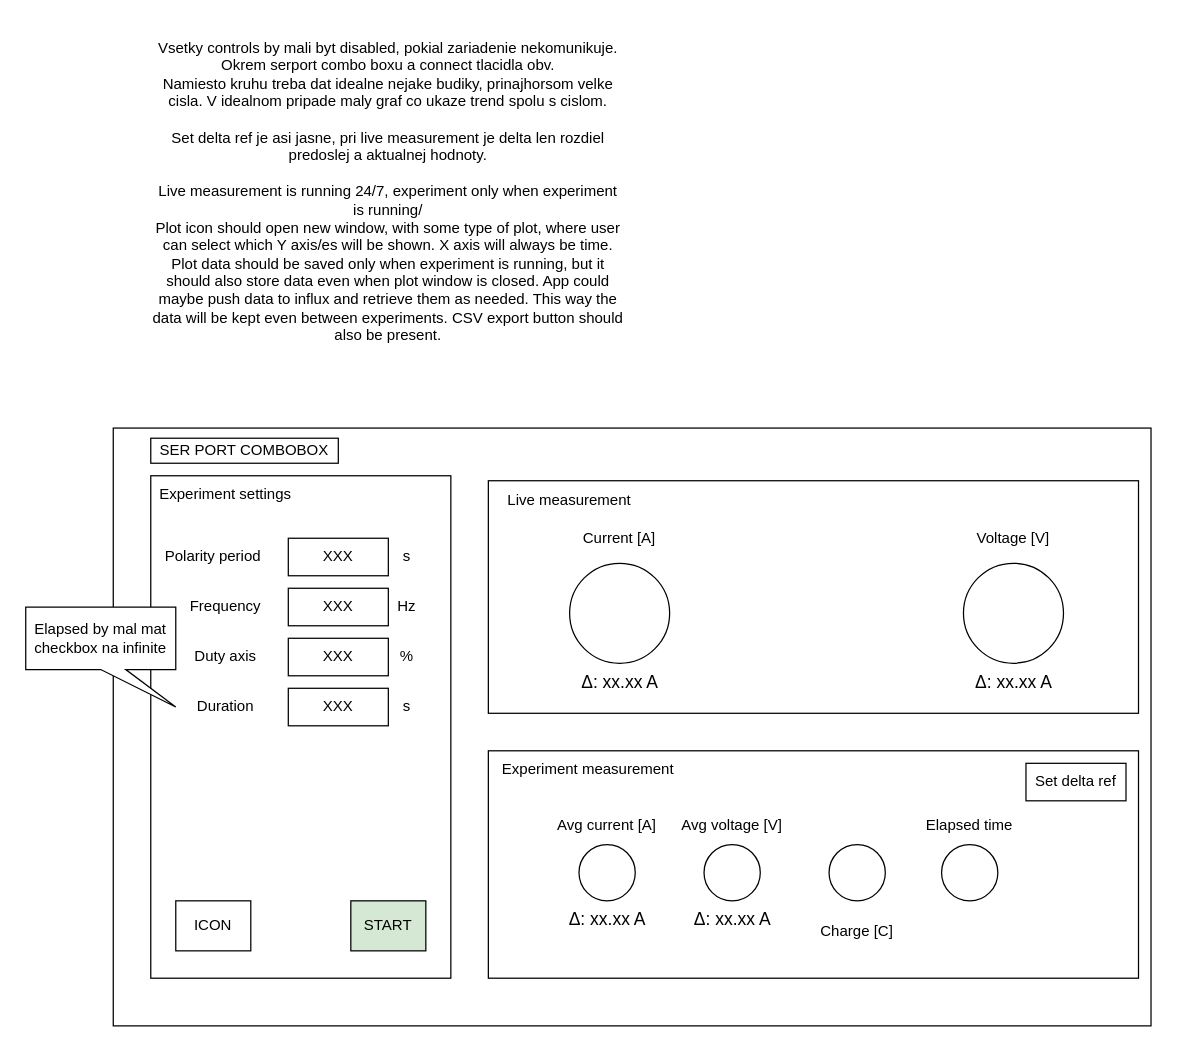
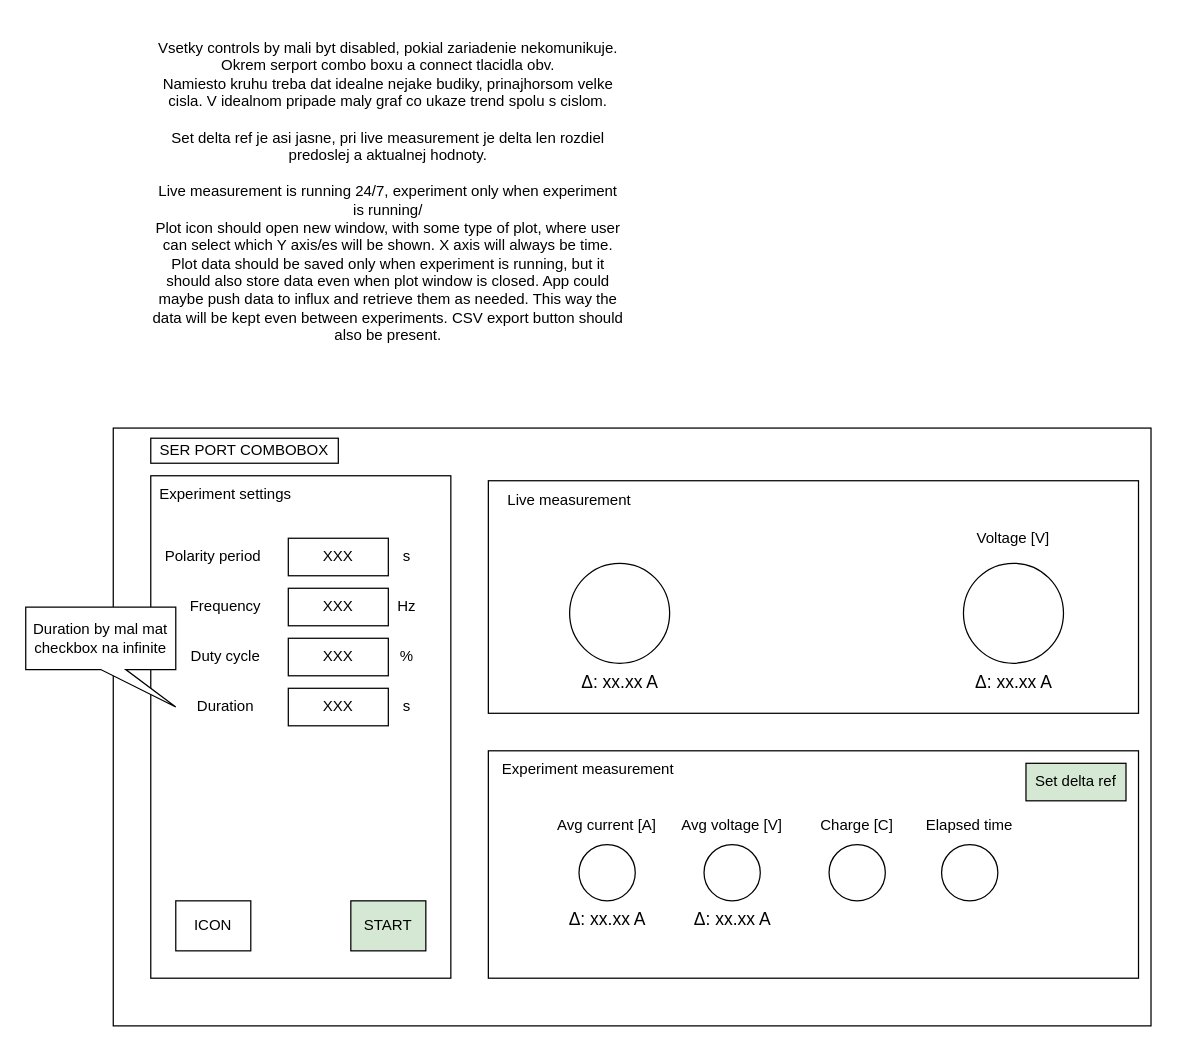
node "Current [A]": removed
node "Elapsed by mal mat checkbox na infinite": label "Elapsed by mal mat checkbox na infinite" -> "Duration by mal mat checkbox na infinite"
node "Duty axis": label "Duty axis" -> "Duty cycle"
node "Set delta ref": fillcolor #ffffff -> #d5e8d4
node "Charge [C]": moved (857, 932) -> (857, 826)
